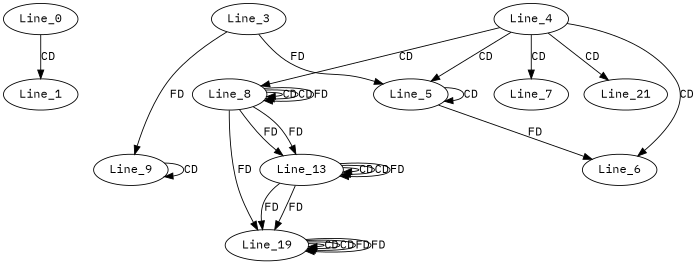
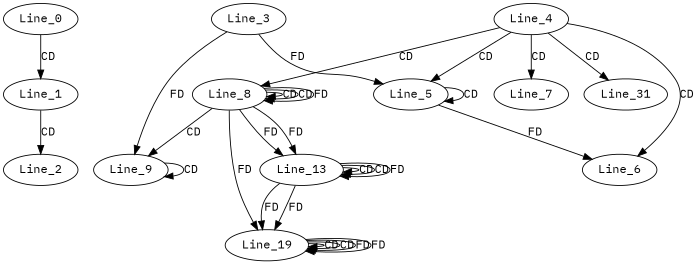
node "Line_21": label "Line_21" -> "Line_31"
edge "Line_8" -> "Line_9": added, label "CD"
node "Line_2": added
